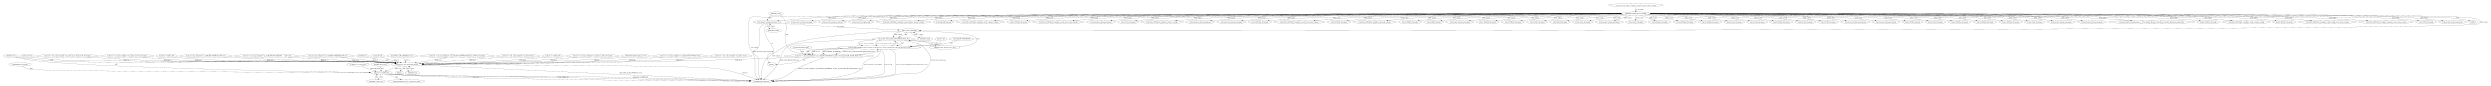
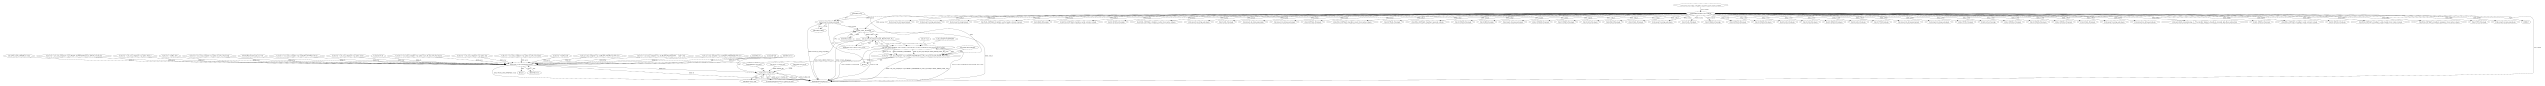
node "(Call,ZVAL_COPY(&ch->handlers->std_err, zvalue))": removed
node "(Call,error = curl_easy_setopt(ch->cp, option, fp))": added
